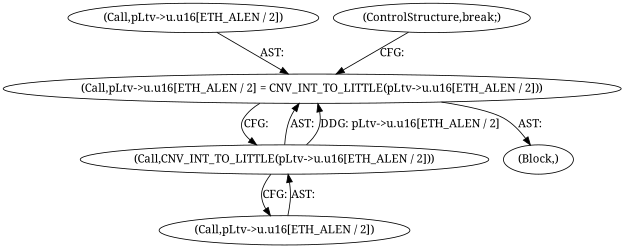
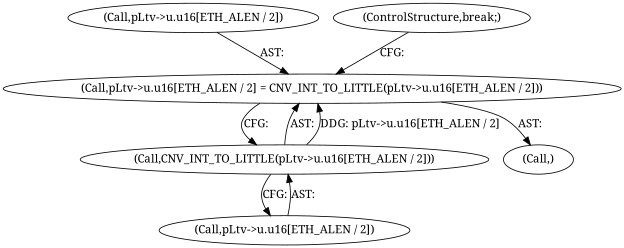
node "(Block,)": label "(Block,)" -> "(Call,)"
